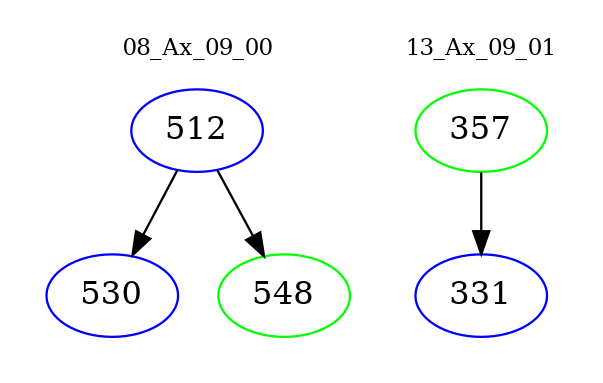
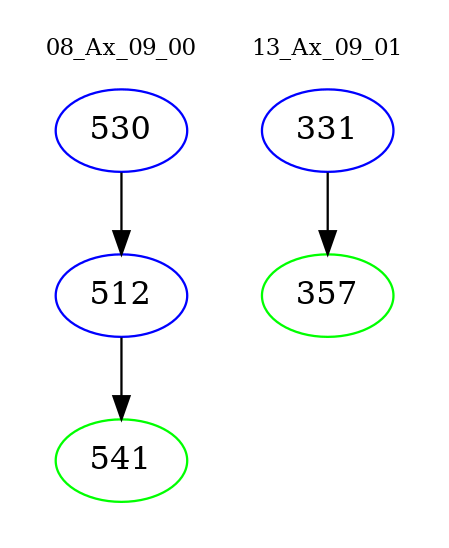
edge "512" -> "530": reversed
edge "357" -> "331": reversed
node "548": label "548" -> "541"
